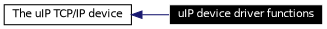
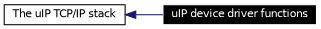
node "The uIP TCP/IP device": label "The uIP TCP/IP device" -> "The uIP TCP/IP stack"
